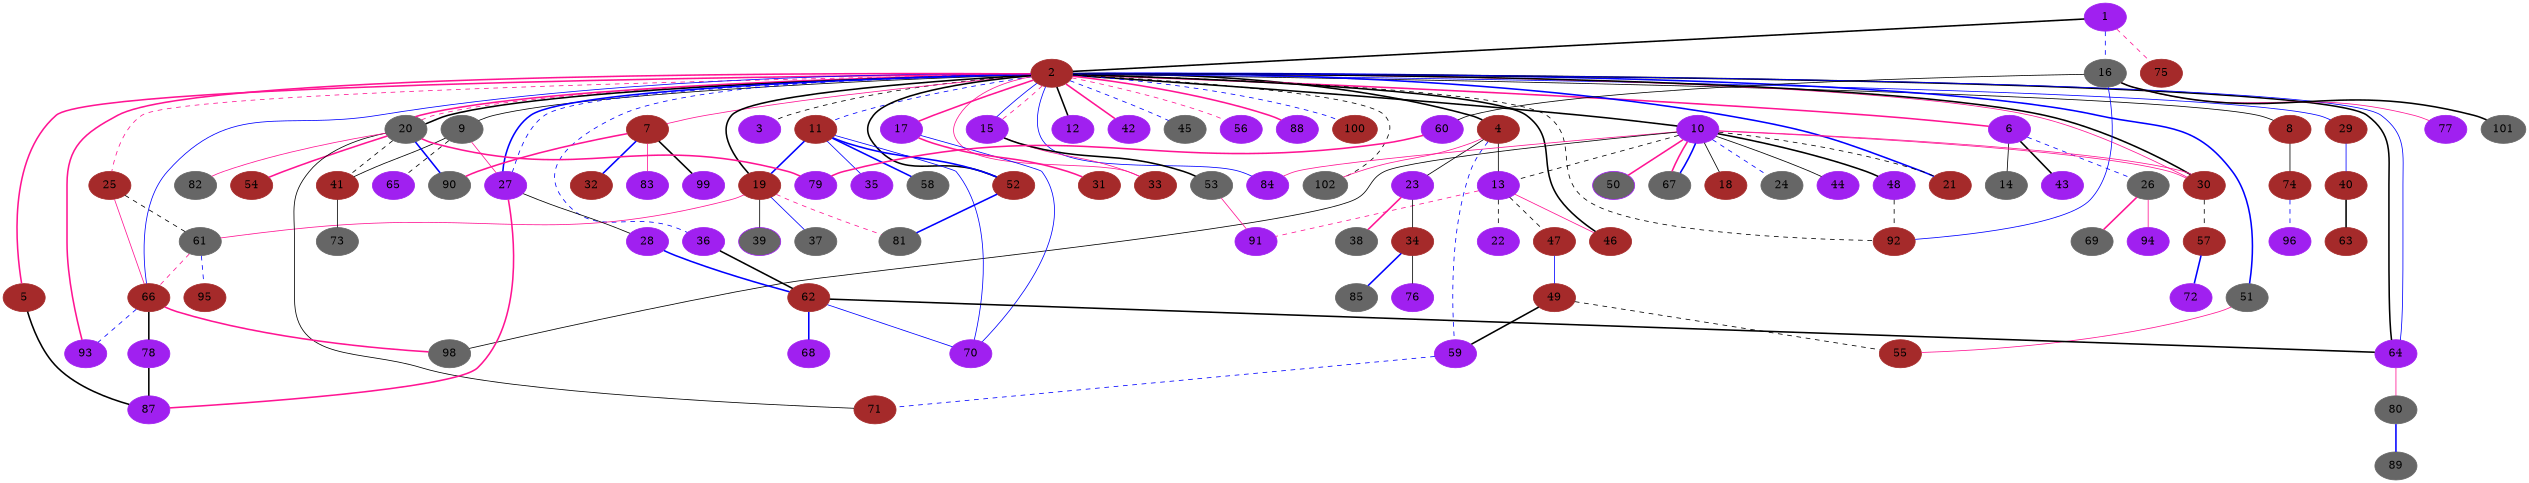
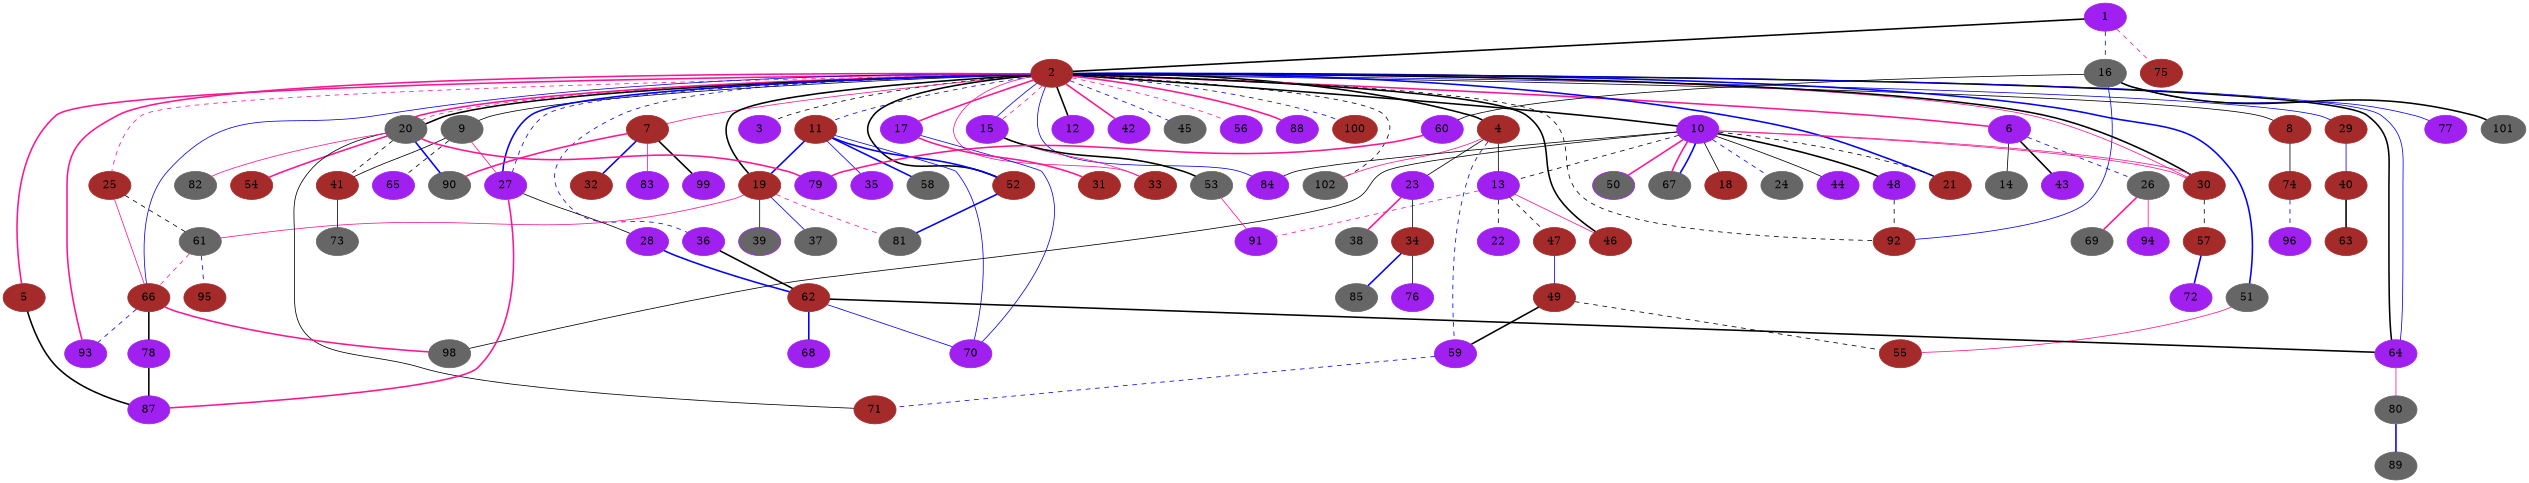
edge "16" -- "77": color deeppink -> blue
edge "10" -- "84": color deeppink -> black
